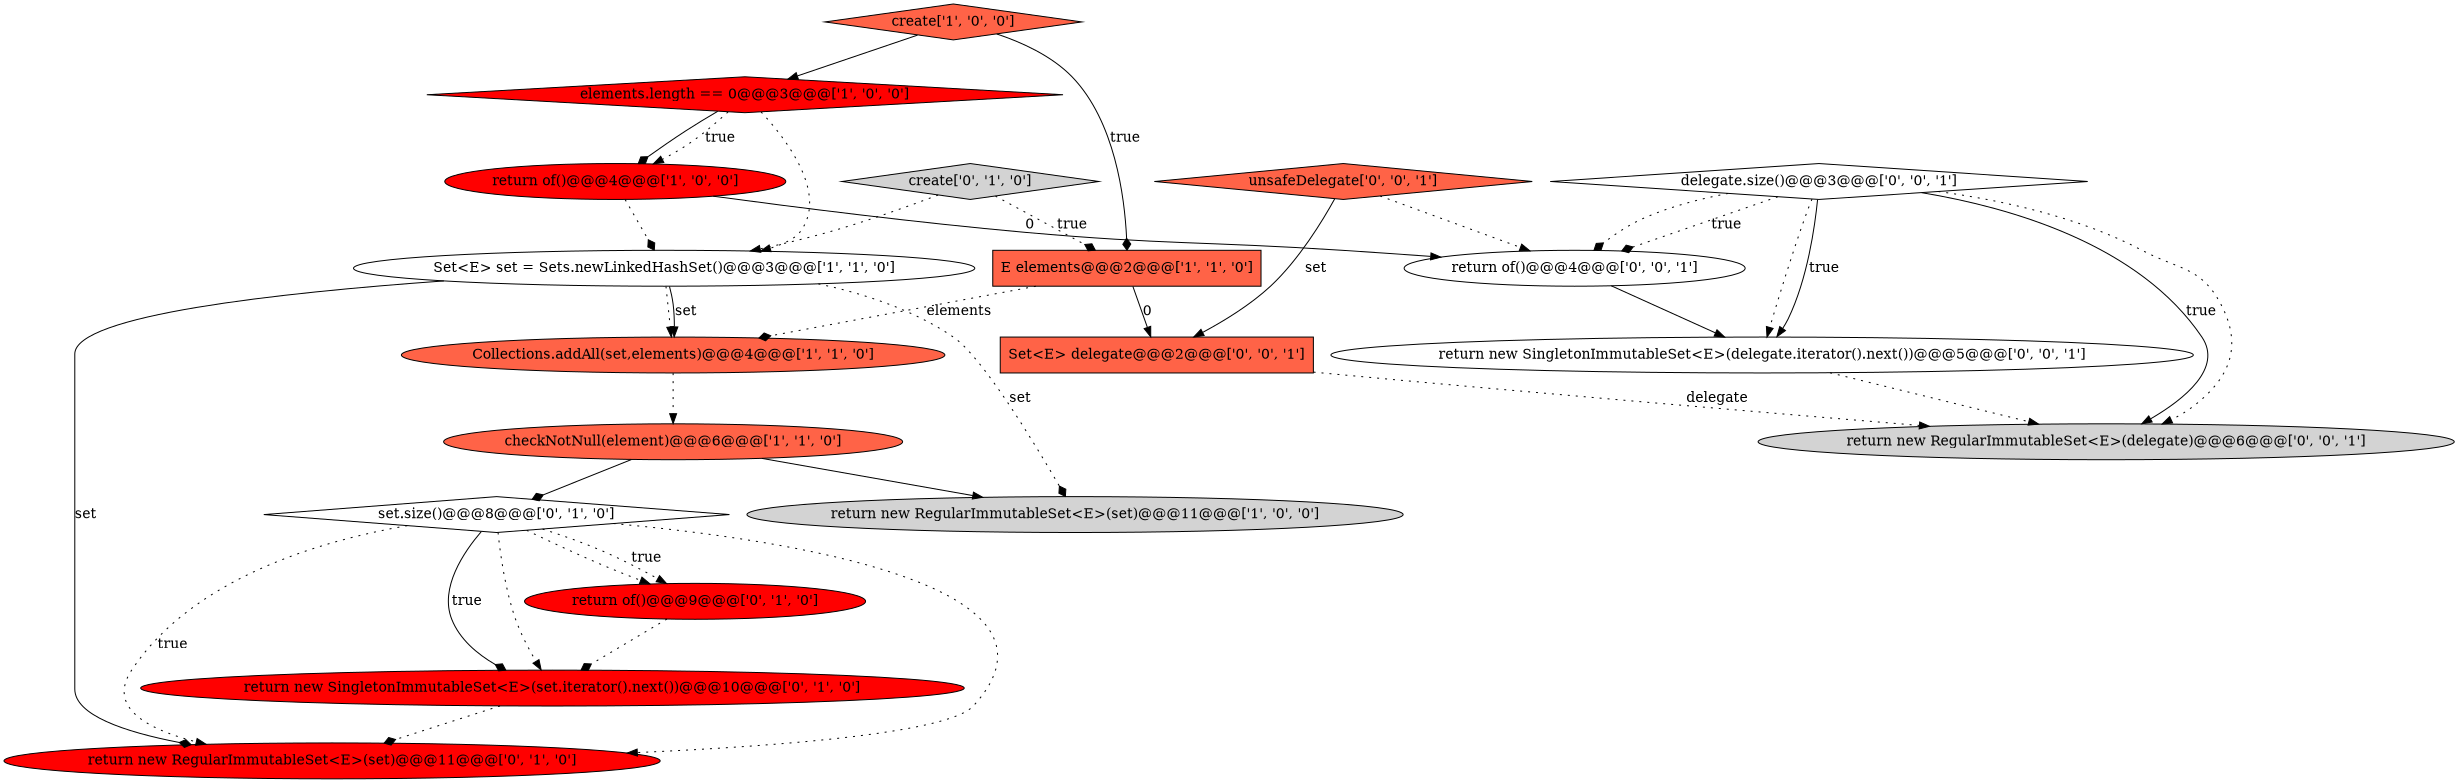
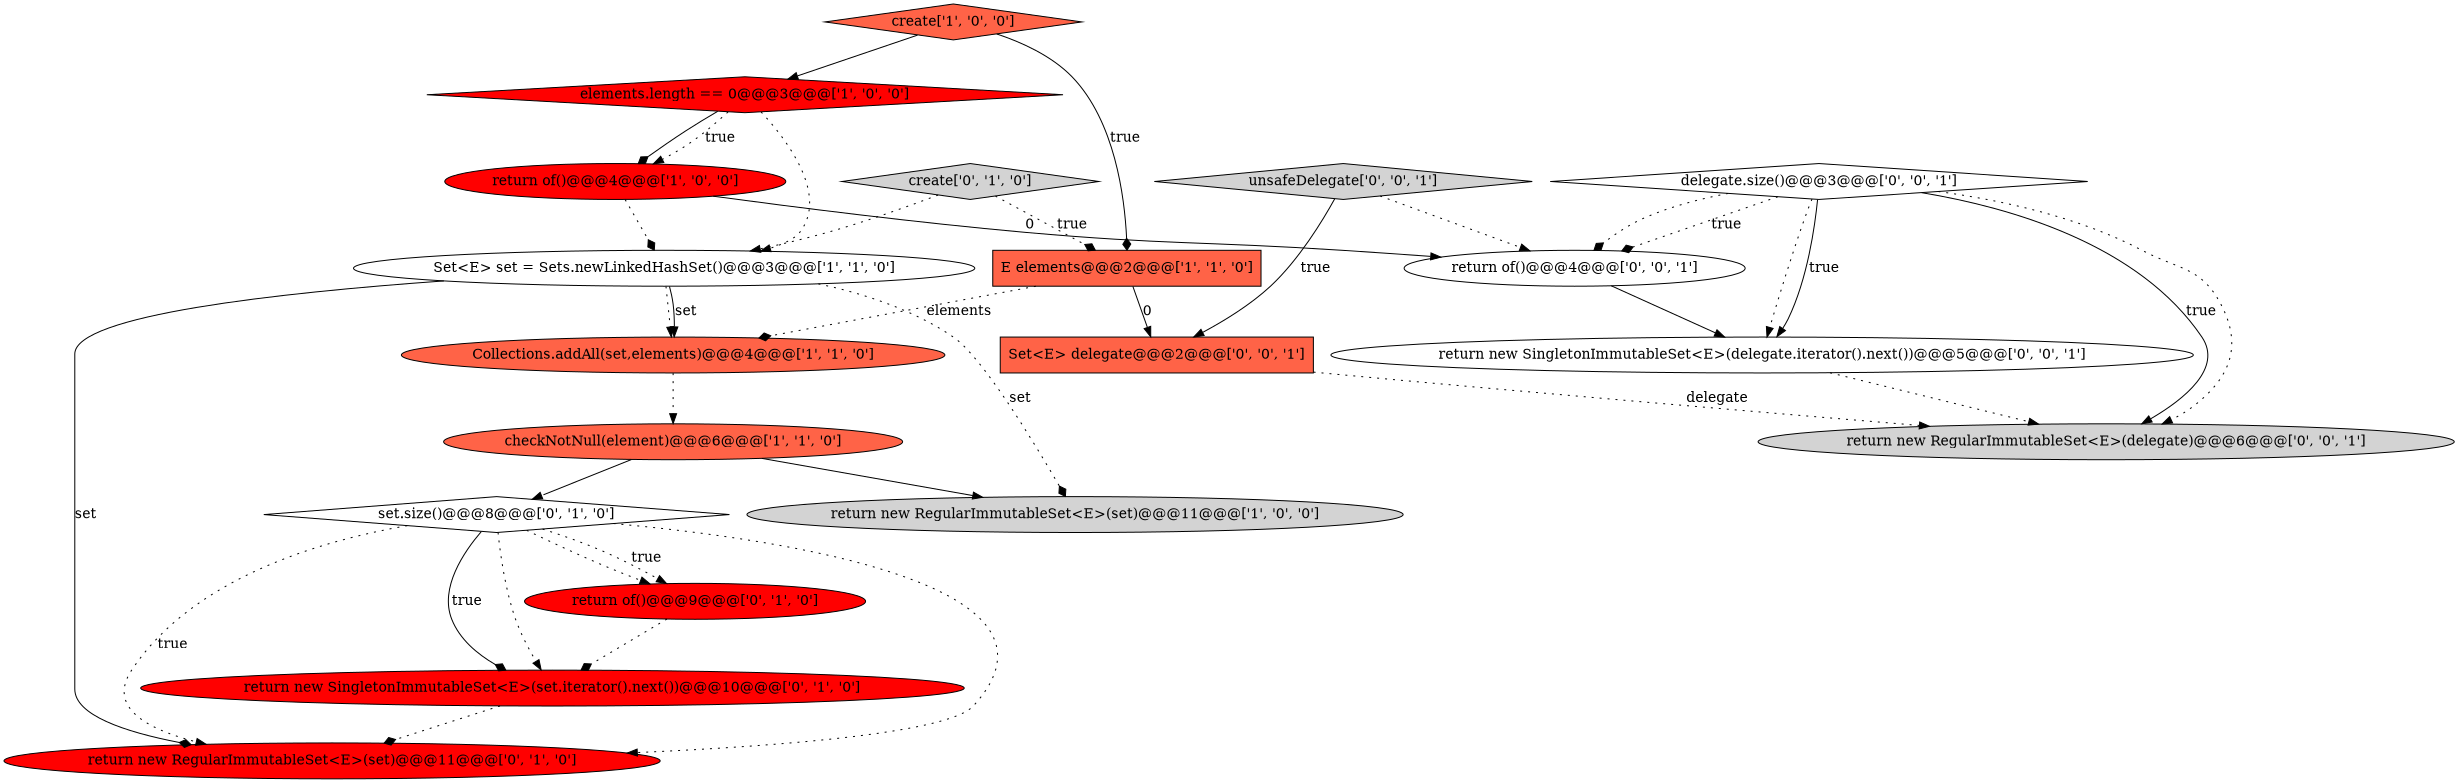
node "unsafeDelegate['0', '0', '1']": fillcolor tomato -> lightgray
edge "unsafeDelegate['0', '0', '1']" -> "Set<E> delegate@@@2@@@['0', '0', '1']": label "set" -> "true"
edge "checkNotNull(element)@@@6@@@['1', '1', '0']" -> "set.size()@@@8@@@['0', '1', '0']": arrowhead diamond -> normal
